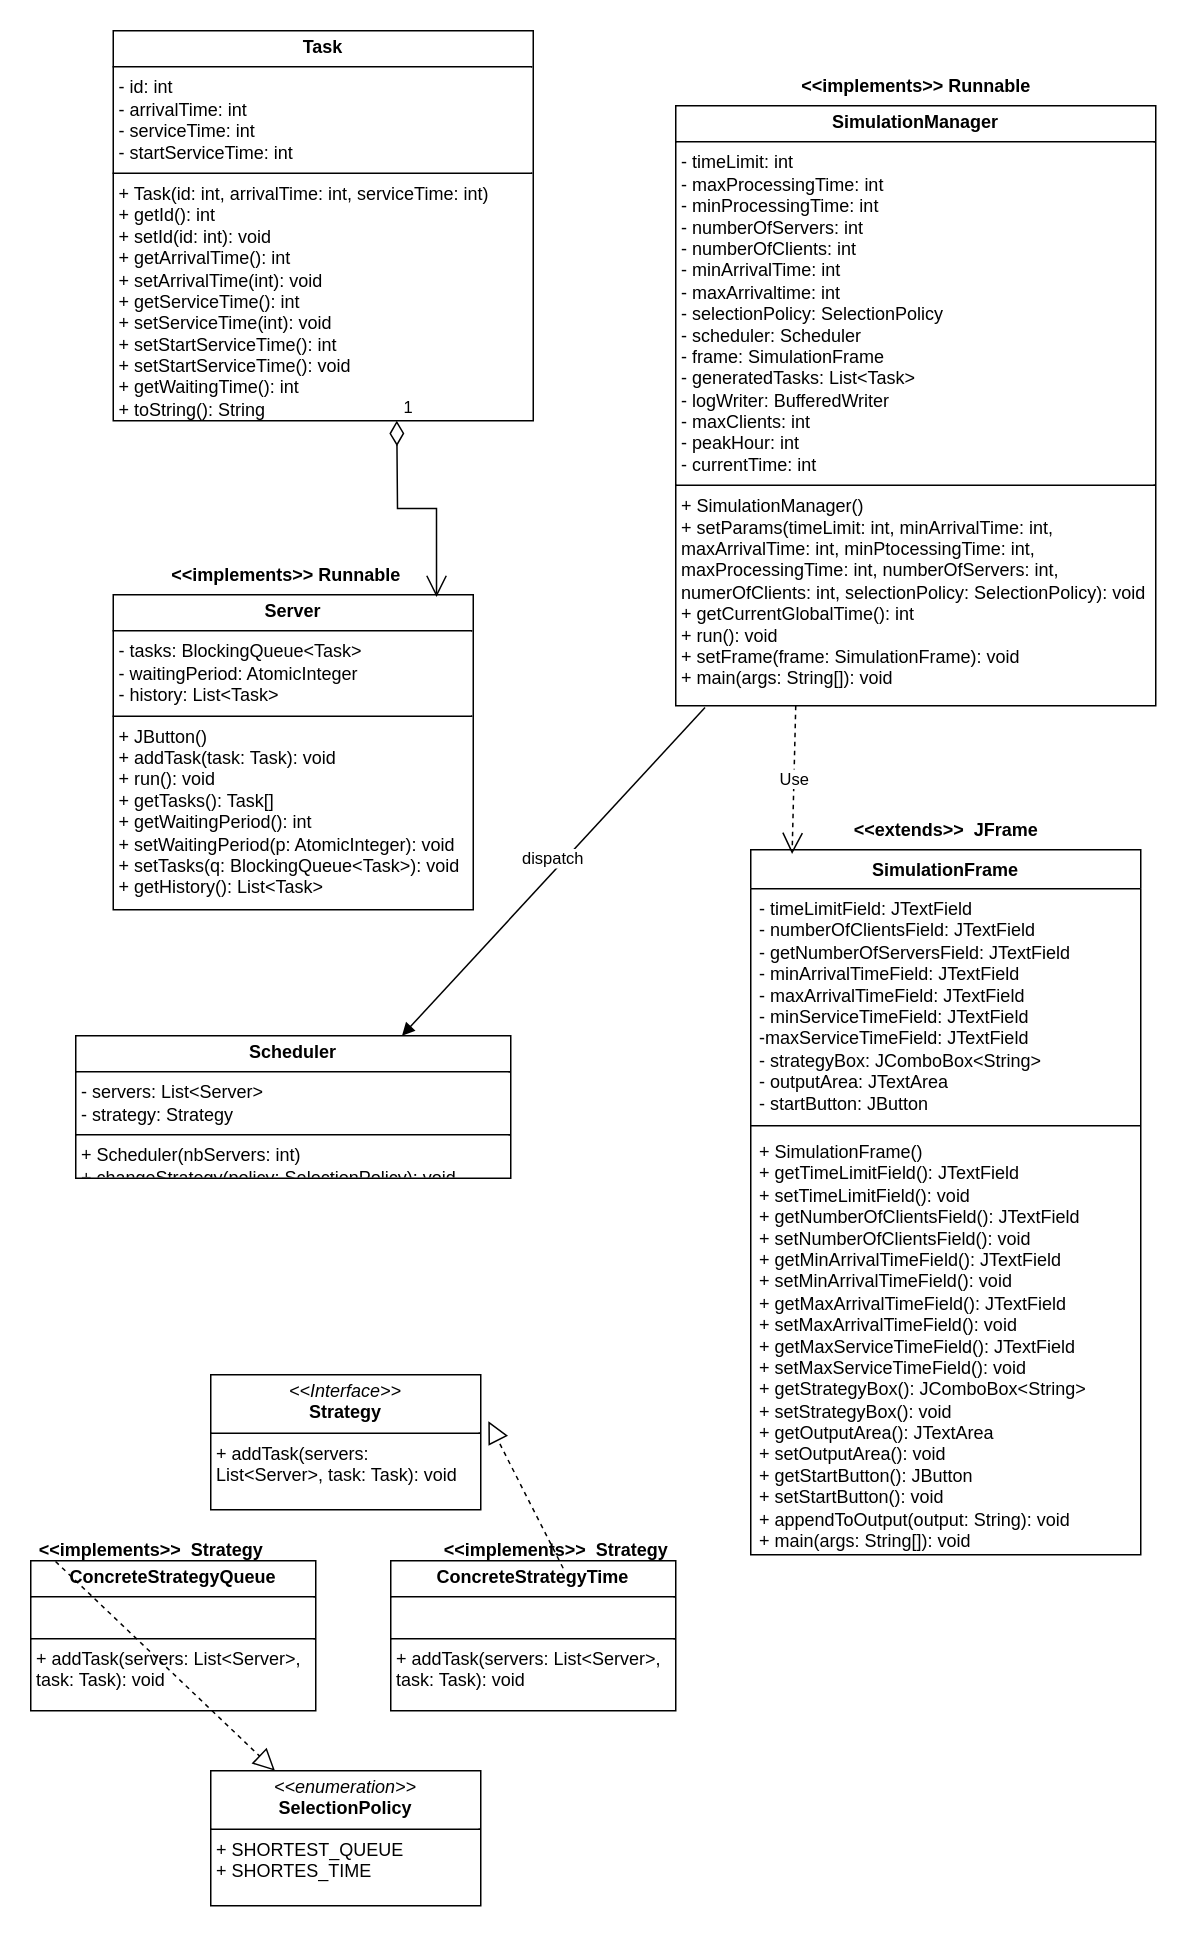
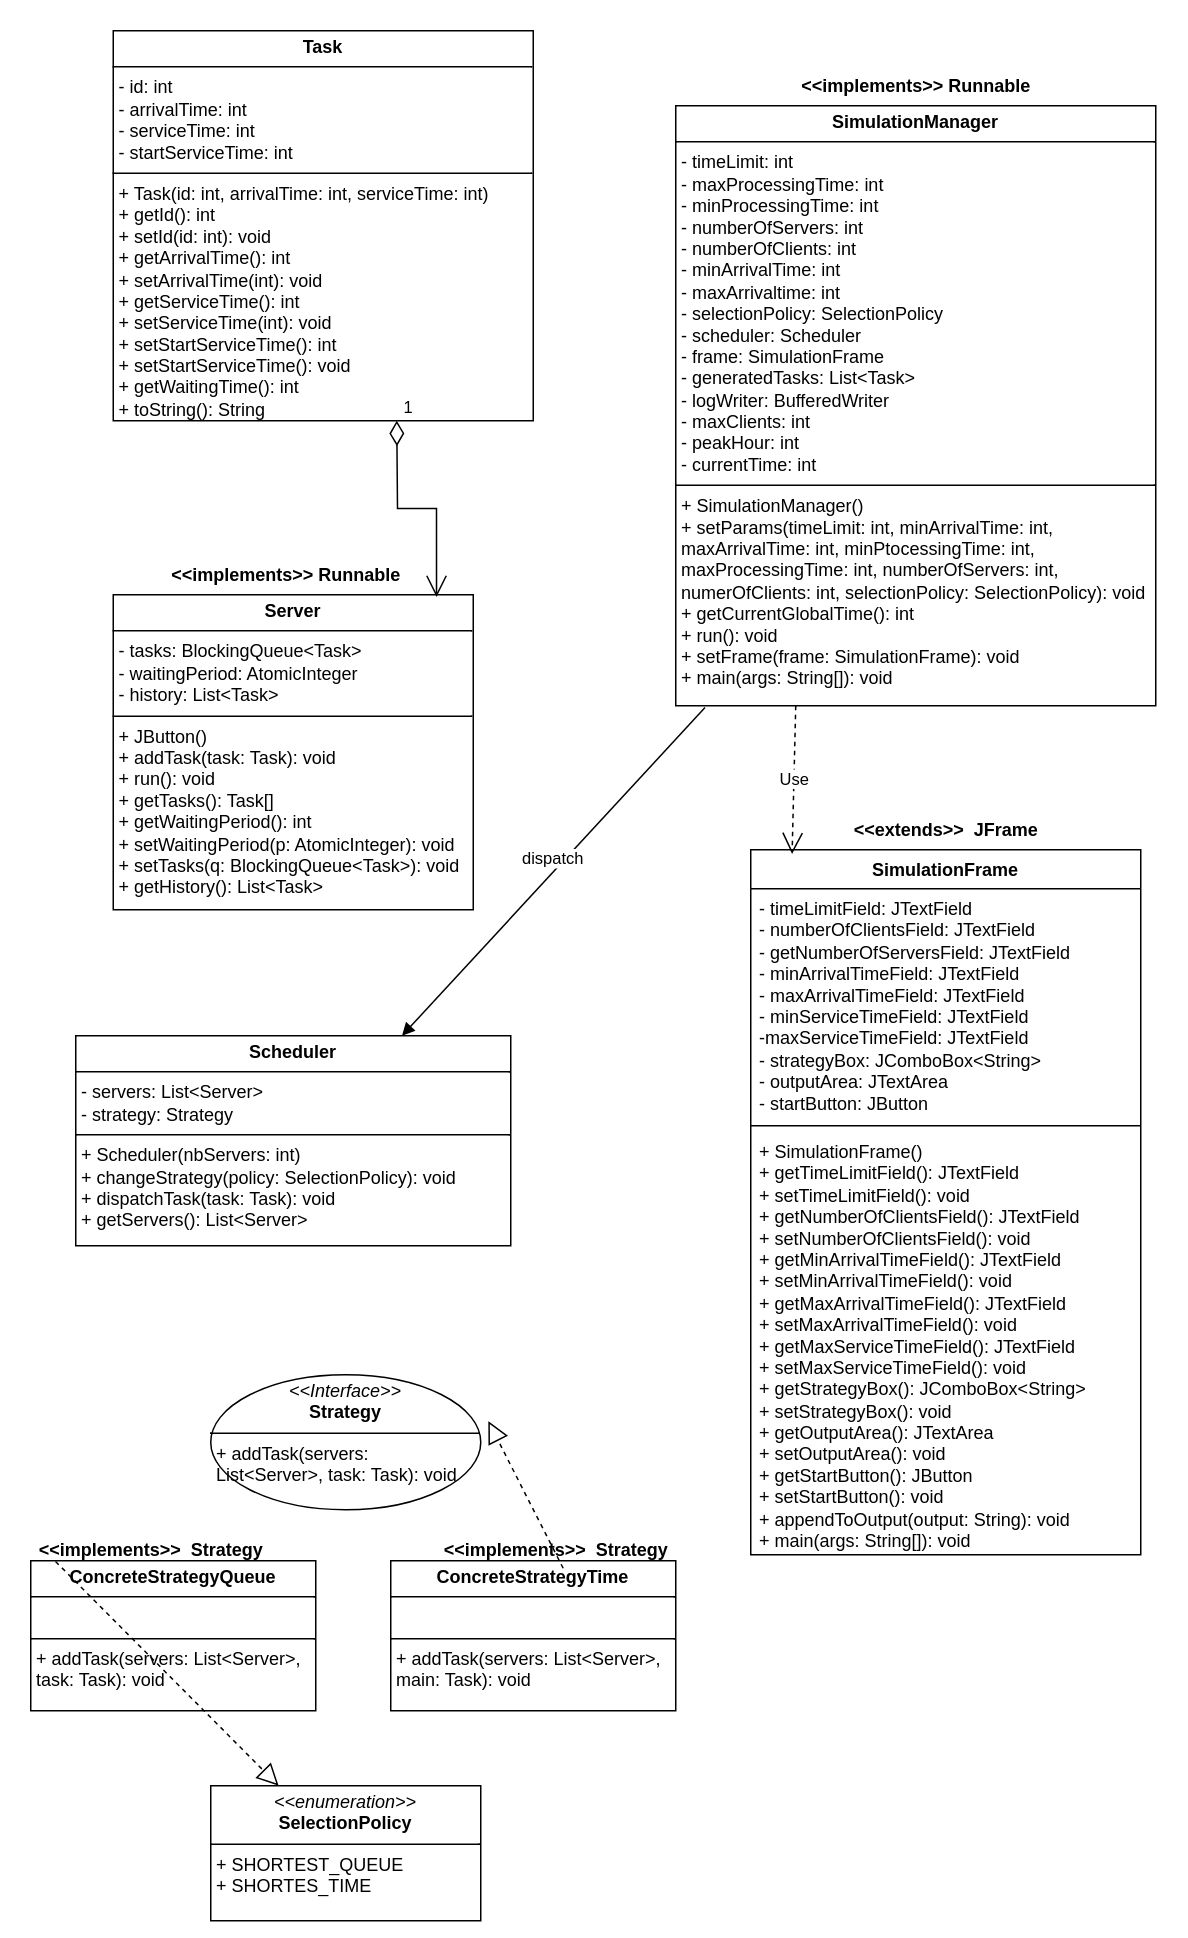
node "Scheduler - servers: List<Server> - strategy: Strategy + Scheduler(nbServers: int) + changeStrategy(policy: SelectionPolicy): void + dispatchTask(task: Task): void + getServers(): List<Server>": size 435x143 -> 435x210
node "<<Interface>> Strategy + addTask(servers: List<Server>, task: Task): void": shape rectangle -> ellipse
node "ConcreteStrategyTime + addTask(servers: List<Server>, task: Task): void": label "ConcreteStrategyTime + addTask(servers: List<Server>, task: Task): void" -> "ConcreteStrategyTime + addTask(servers: List<Server>, main: Task): void"
node "<<enumeration>> SelectionPolicy + SHORTEST_QUEUE + SHORTES_TIME": moved (346, 1838) -> (346, 1853)
